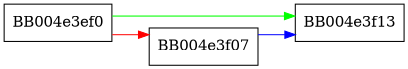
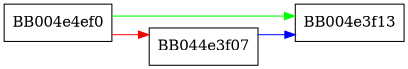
node "BB004e3ef0": label "BB004e3ef0" -> "BB004e4ef0"
node "BB004e3f07": label "BB004e3f07" -> "BB044e3f07"
